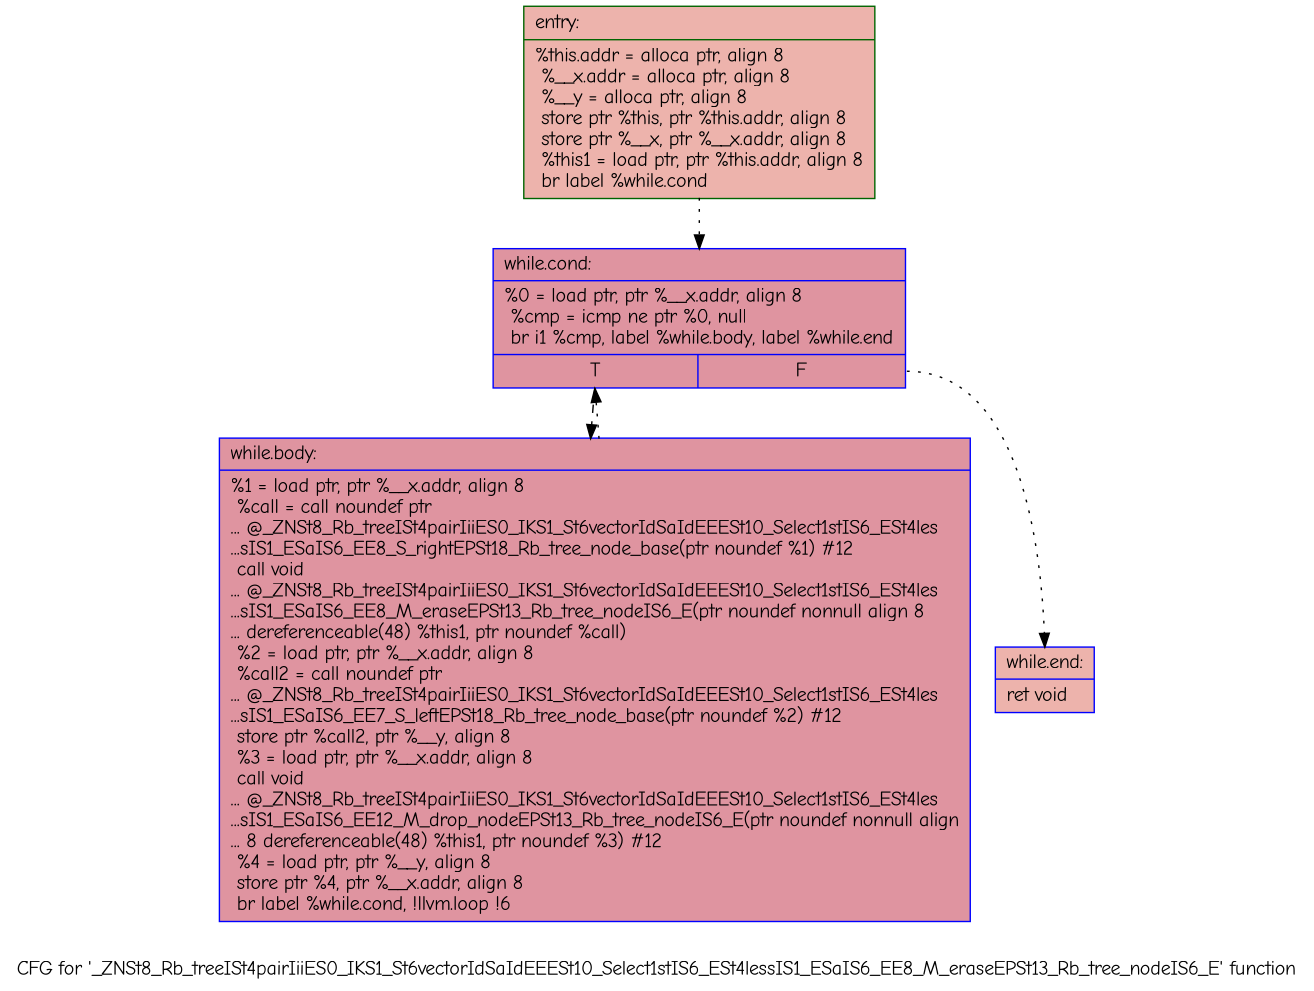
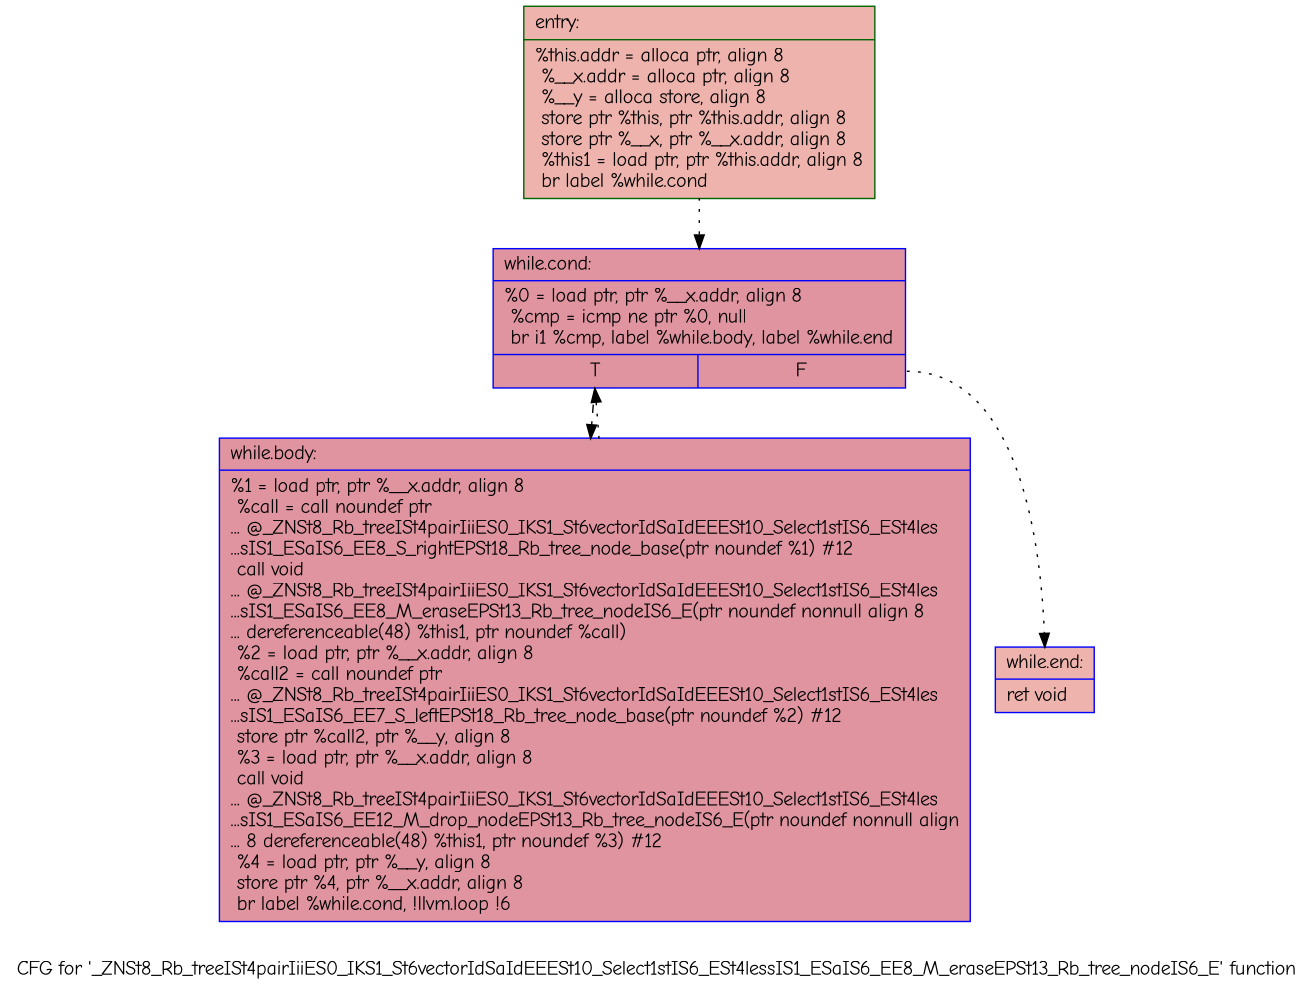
node "entry:": text "%__y = alloca ptr, align 8" -> "%__y = alloca store, align 8"
